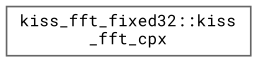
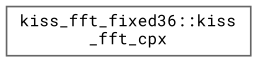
node "kiss_fft_fixed32::kiss _fft_cpx": label "kiss_fft_fixed32::kiss _fft_cpx" -> "kiss_fft_fixed36::kiss _fft_cpx"
